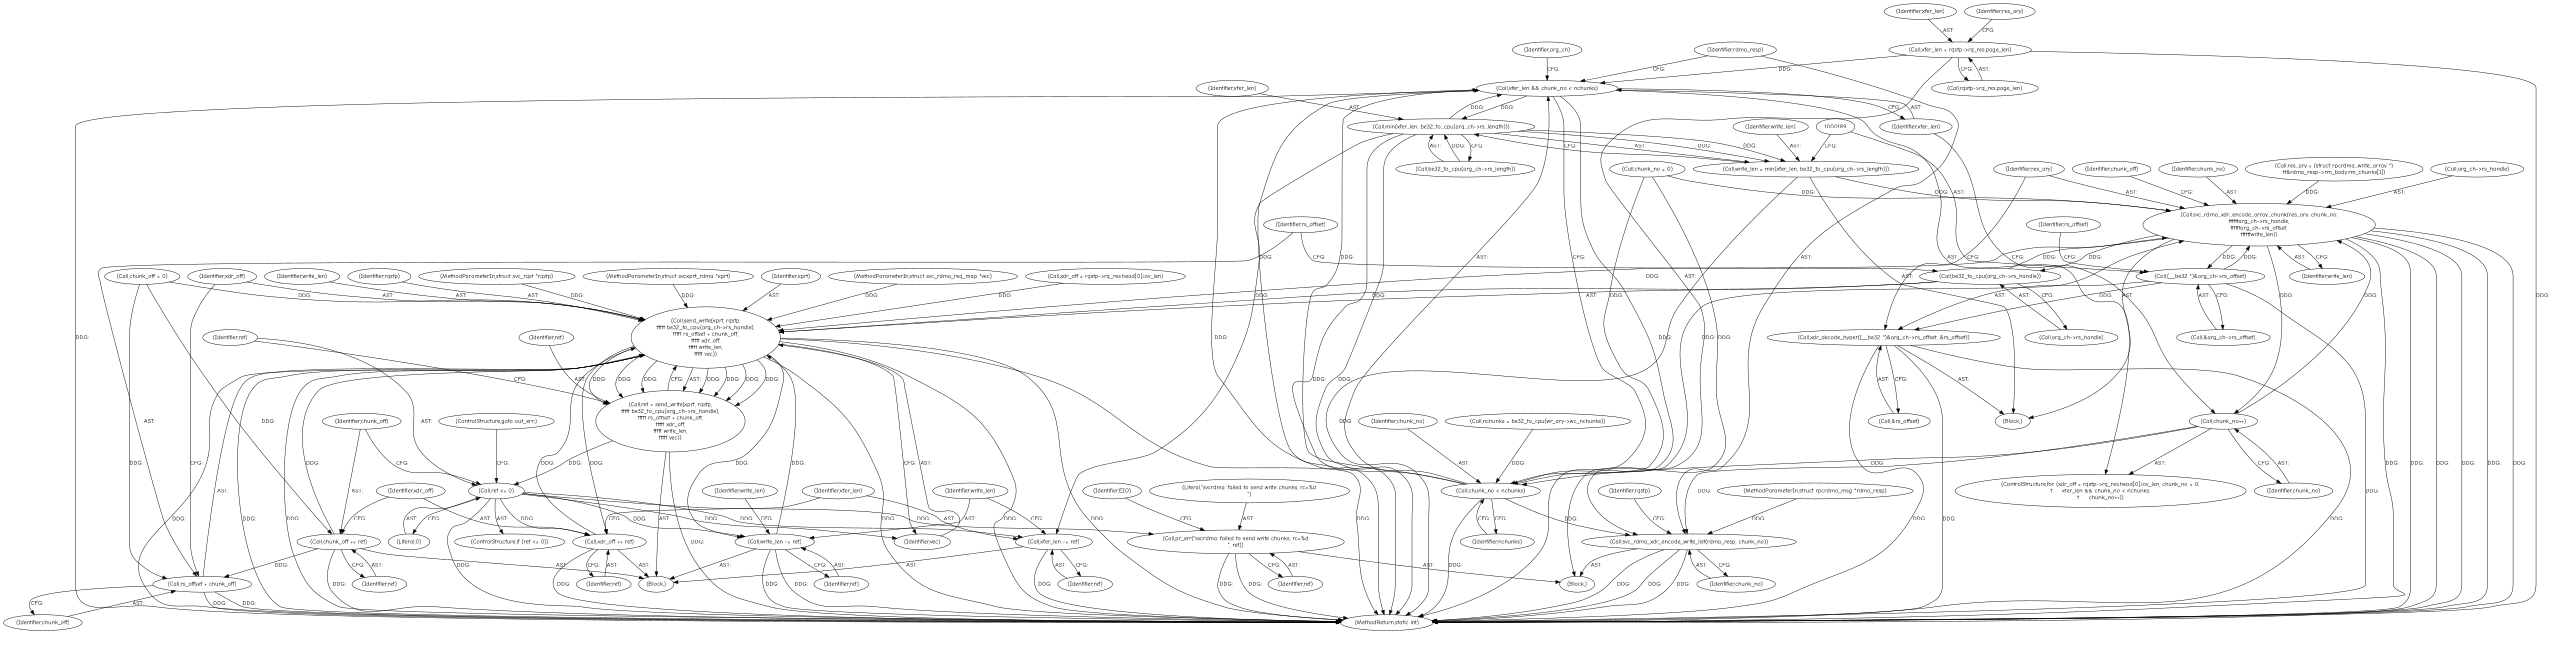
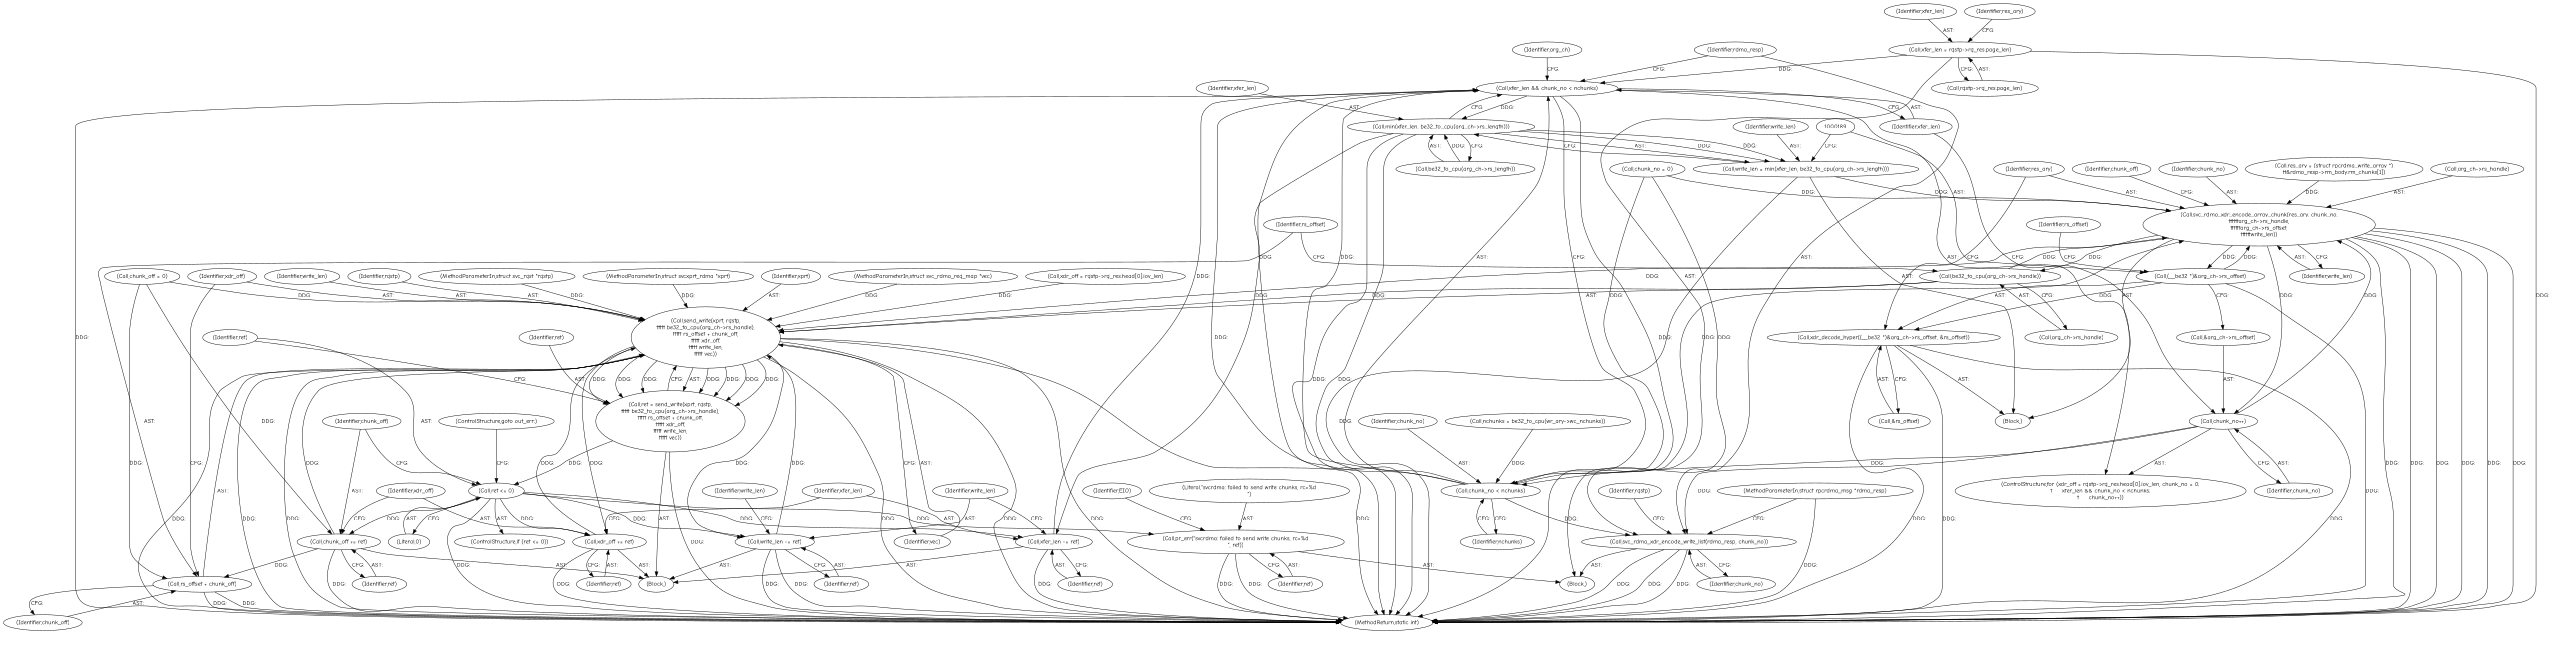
edge "(Call,min(xfer_len, be32_to_cpu(arg_ch->rs_length)))" -> "(Call,xfer_len && chunk_no < nchunks)": label "DDG: " -> "CFG: "
edge "(Call,xfer_len -= ret)" -> "(Call,xfer_len && chunk_no < nchunks)": added, label "DDG:"
edge "(Call,&arg_ch->rs_offset)" -> "(Call,(__be32 *)&arg_ch->rs_offset)": now "(Call,&arg_ch->rs_offset)" -> "(Call,chunk_no++)"
edge "(MethodParameterIn,struct rpcrdma_msg *rdma_resp)" -> "(Call,svc_rdma_xdr_encode_write_list(rdma_resp, chunk_no))": label "DDG: " -> "CFG: "
edge "(Call,ret <= 0)" -> "(Identifier,vec)": now "(Call,ret <= 0)" -> "(Call,chunk_off += ret)"
edge "(Call,chunk_no < nchunks)" -> "(MethodReturn,static int)": now "(MethodParameterIn,struct rpcrdma_msg *rdma_resp)" -> "(MethodReturn,static int)"
